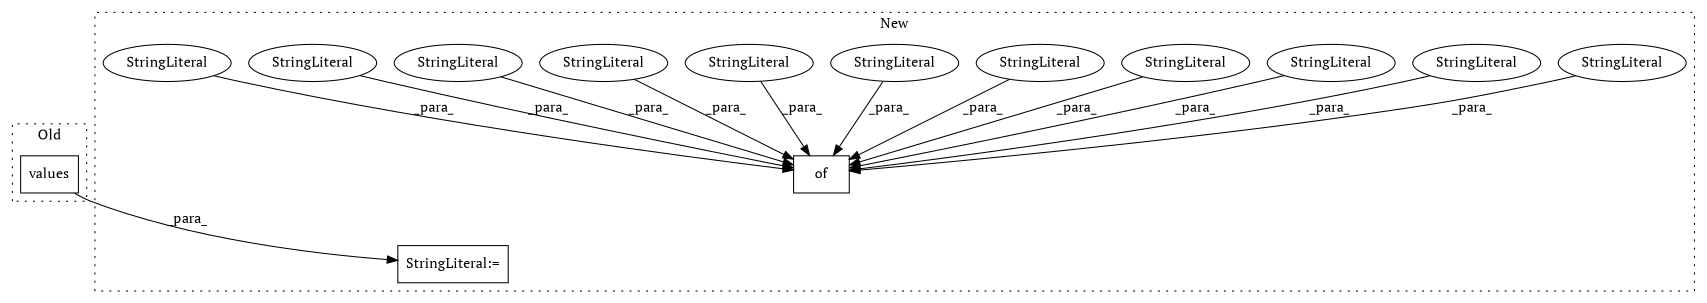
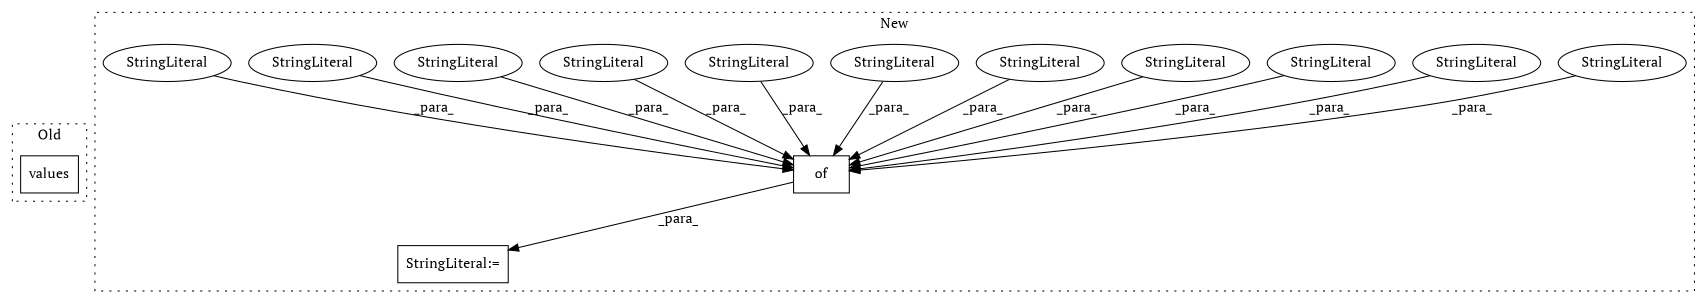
edge "values" -> "StringLiteral:=": now "of" -> "StringLiteral:="
